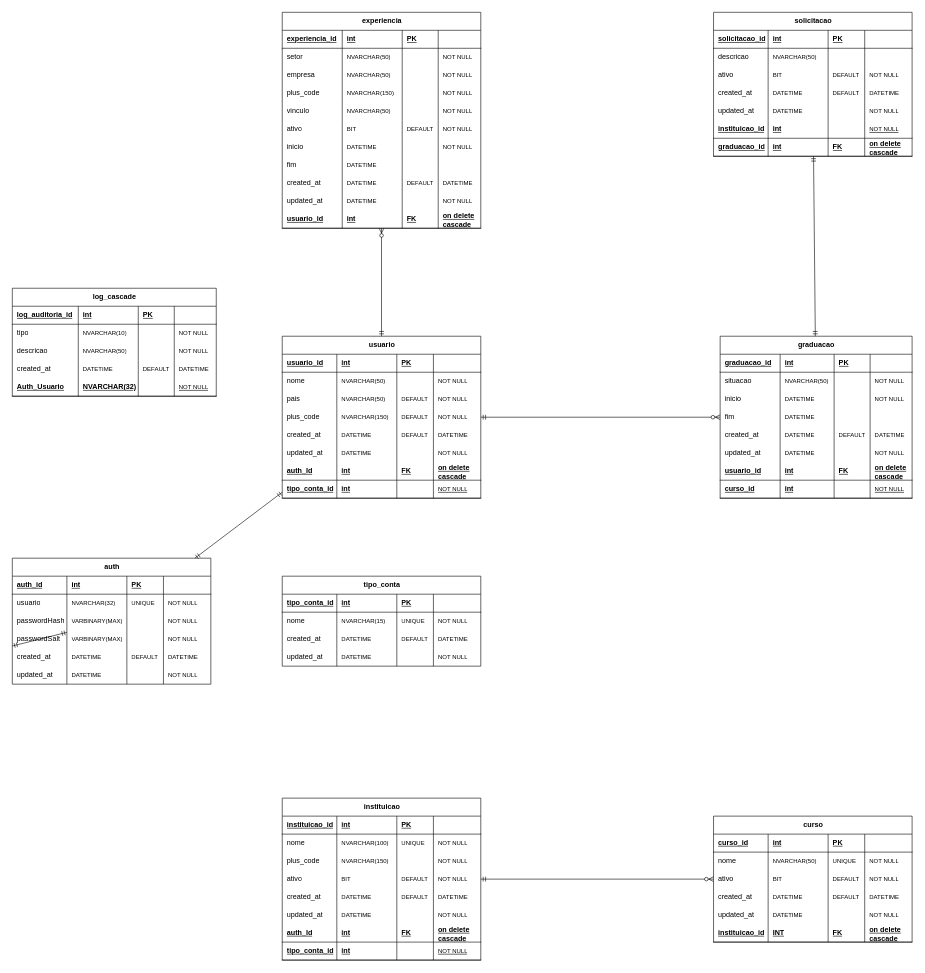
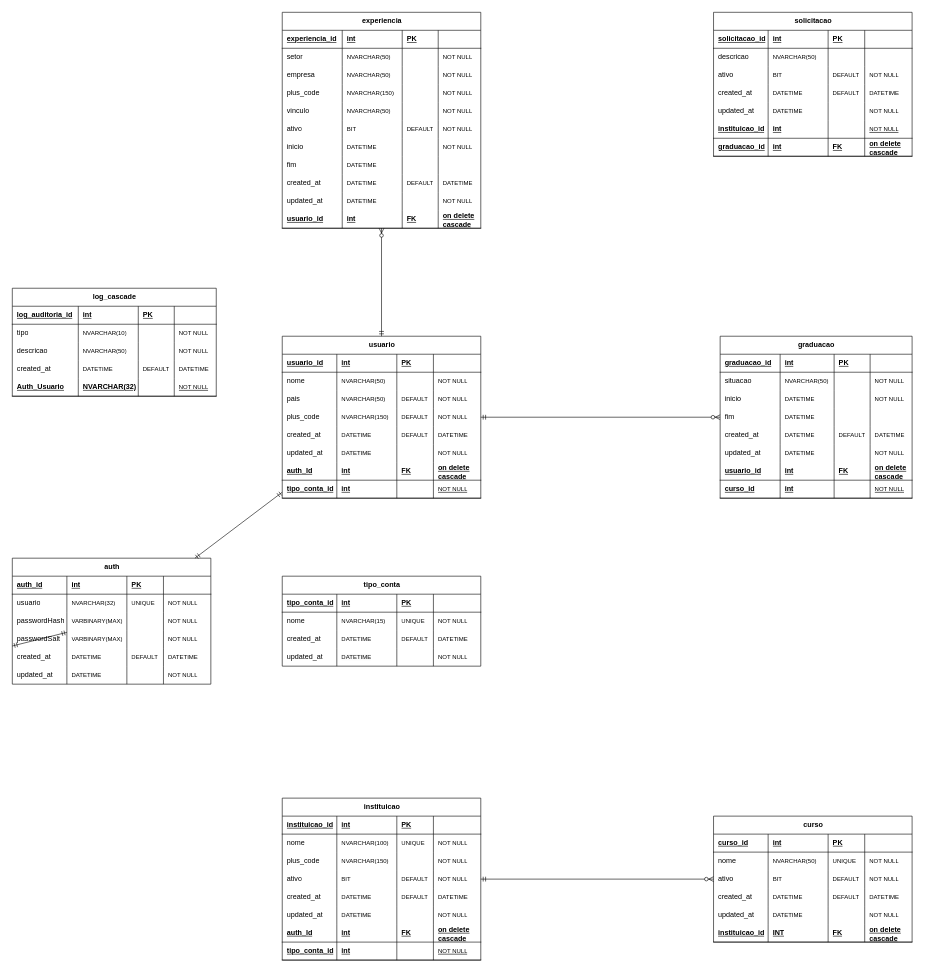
edge "solicitacao" -- "graduacao": removed
